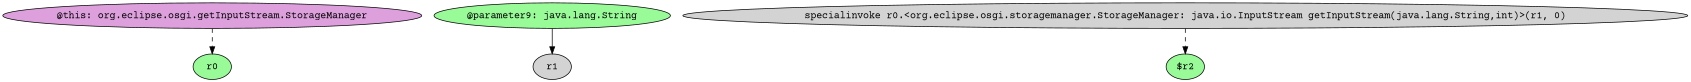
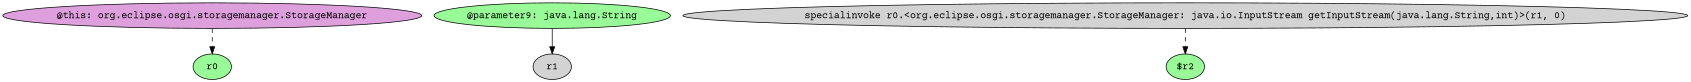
node "@this: org.eclipse.osgi.getInputStream.StorageManager": label "@this: org.eclipse.osgi.getInputStream.StorageManager" -> "@this: org.eclipse.osgi.storagemanager.StorageManager"
